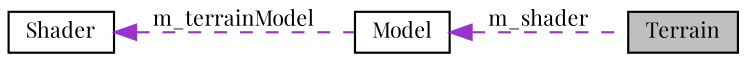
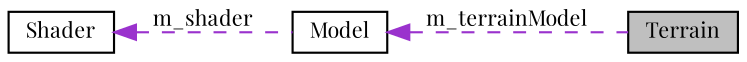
edge "Model" -> "Shader": label "m_terrainModel" -> "m_shader"
edge "Terrain" -> "Model": label "m_shader" -> "m_terrainModel"
